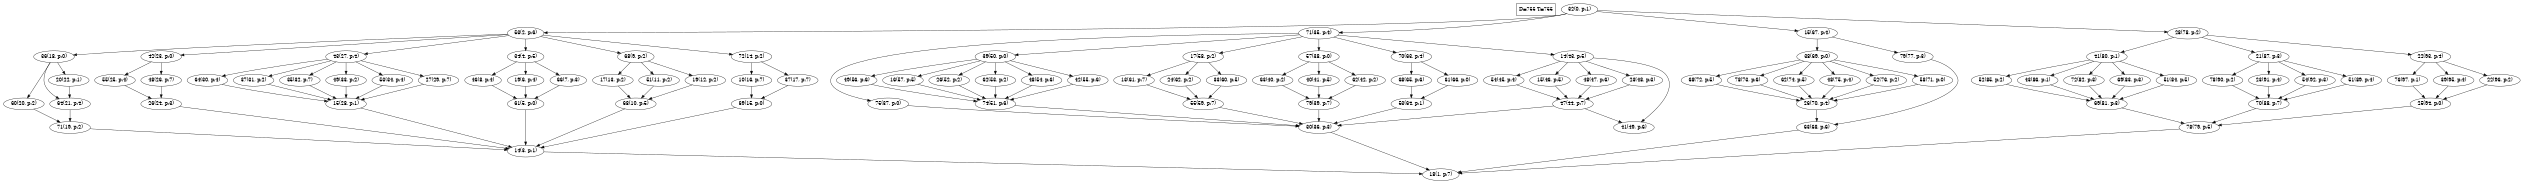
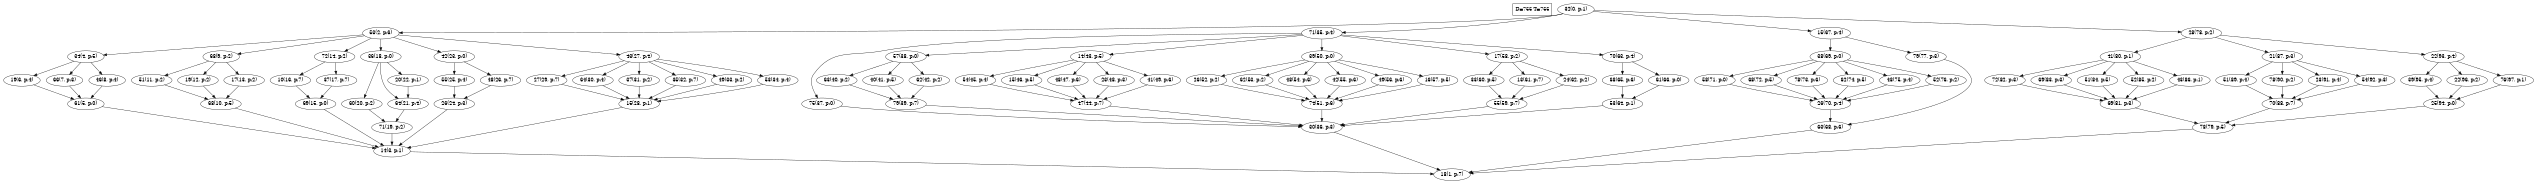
edge "47(44, p:7)" -> "41(49, p:6)": reversed
